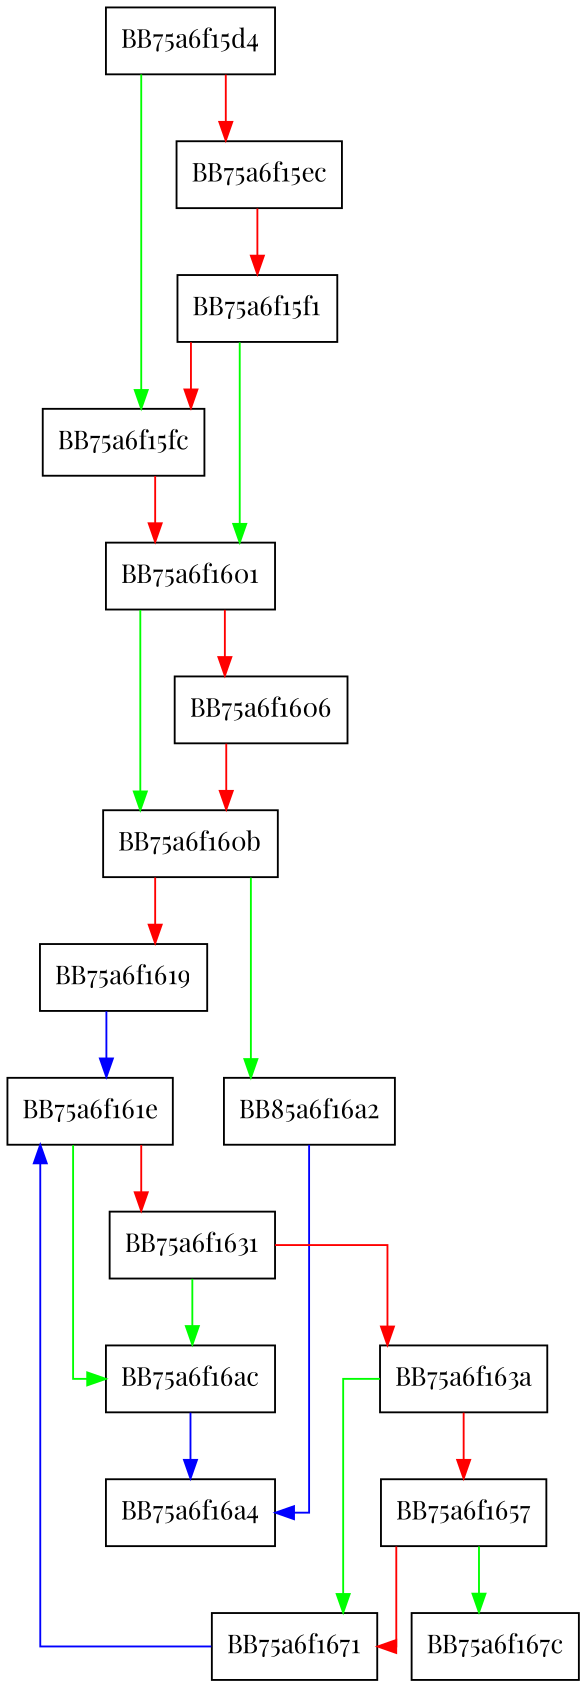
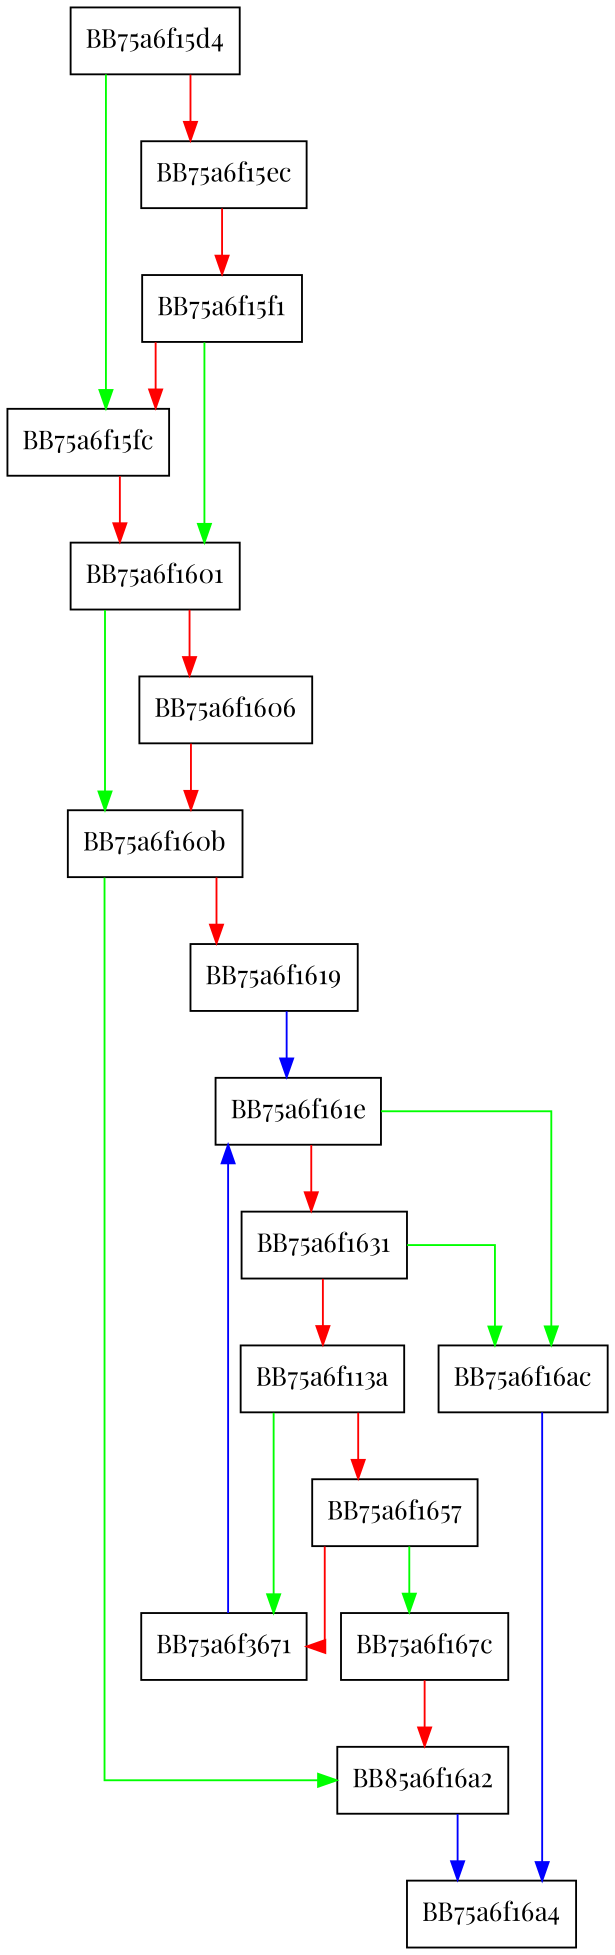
node "BB75a6f163a": label "BB75a6f163a" -> "BB75a6f113a"
node "BB75a6f1671": label "BB75a6f1671" -> "BB75a6f3671"
edge "BB75a6f167c" -> "BB85a6f16a2": added
